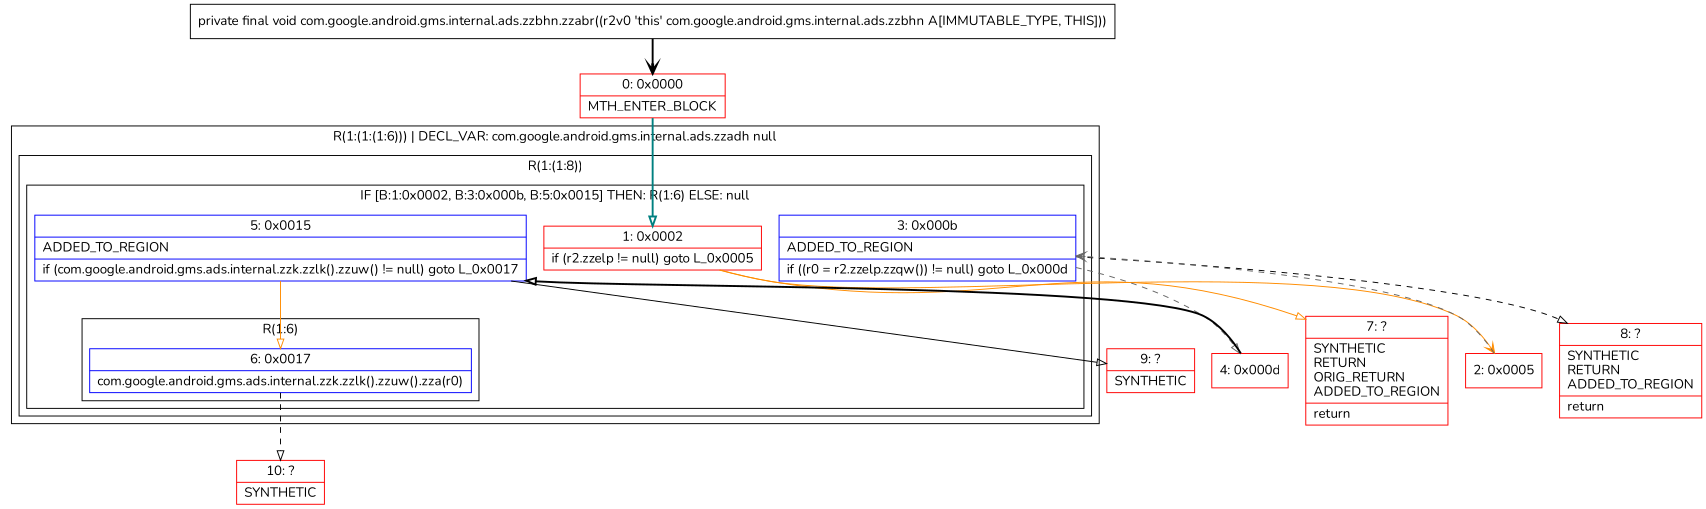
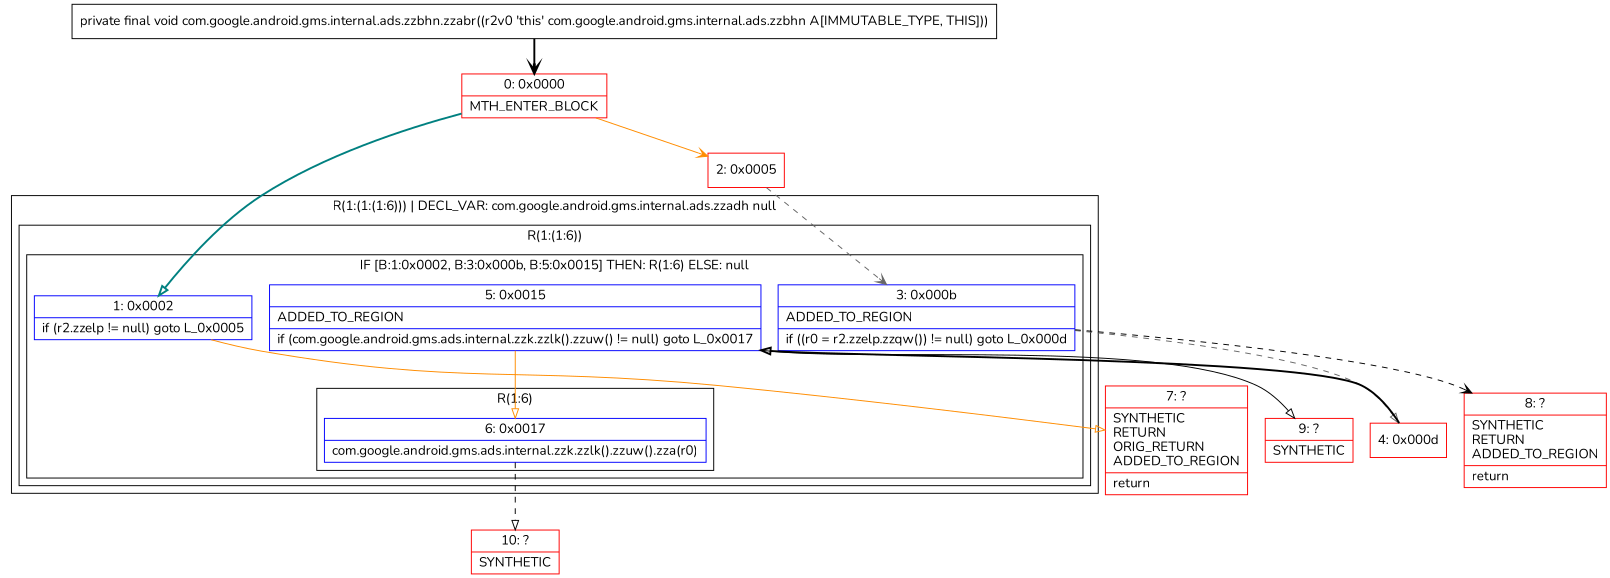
cluster "R(1:(1:8))": label "R(1:(1:8))" -> "R(1:(1:6))"
node "1: 0x0002": color red -> blue
edge "3: 0x000b" -> "8: ?": arrowhead onormal -> vee
edge "1: 0x0002" -> "2: 0x0005": now "0: 0x0000" -> "2: 0x0005"
